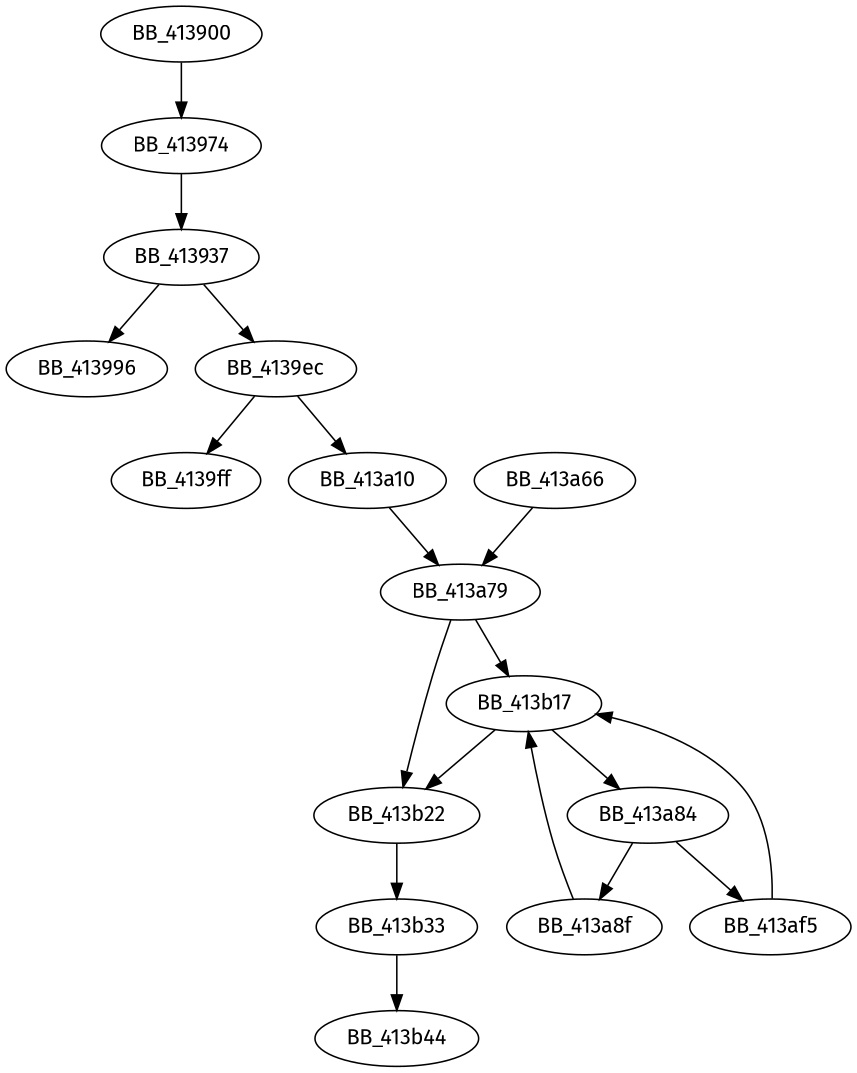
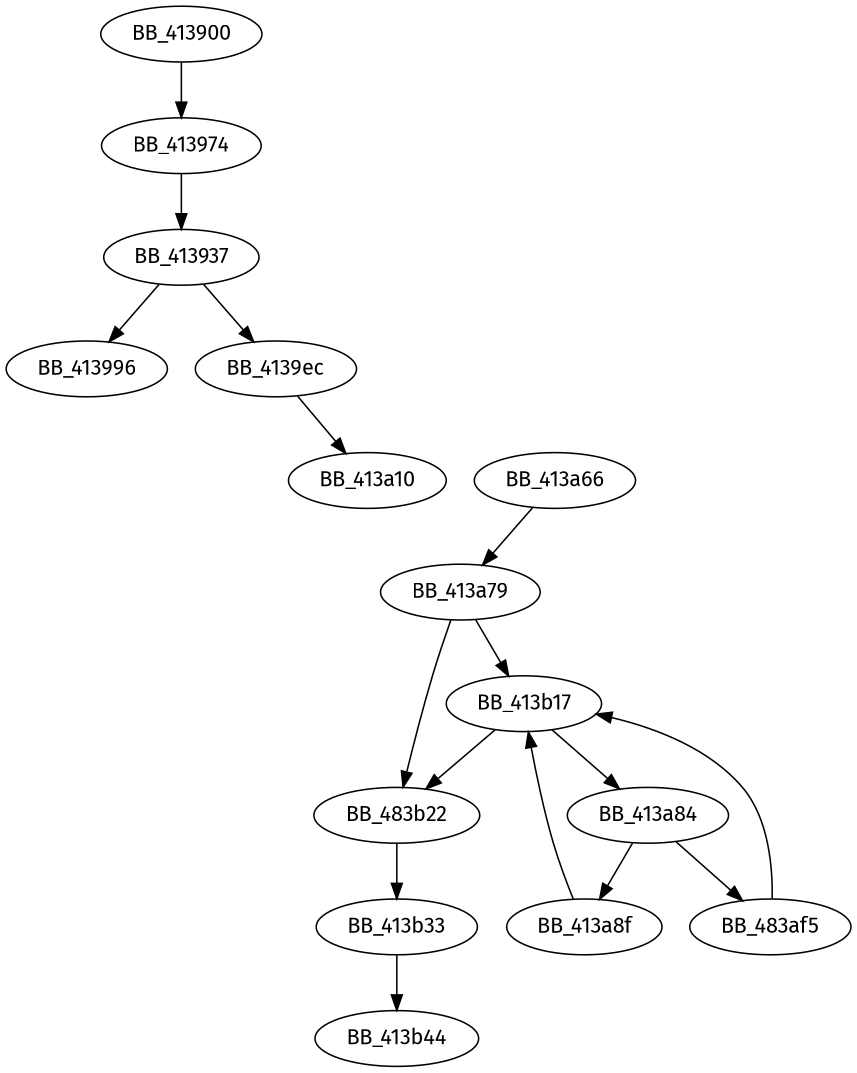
node "BB_4139ff": removed
edge "BB_413a10" -> "BB_413a79": removed
node "BB_413b22": label "BB_413b22" -> "BB_483b22"
node "BB_413af5": label "BB_413af5" -> "BB_483af5"
